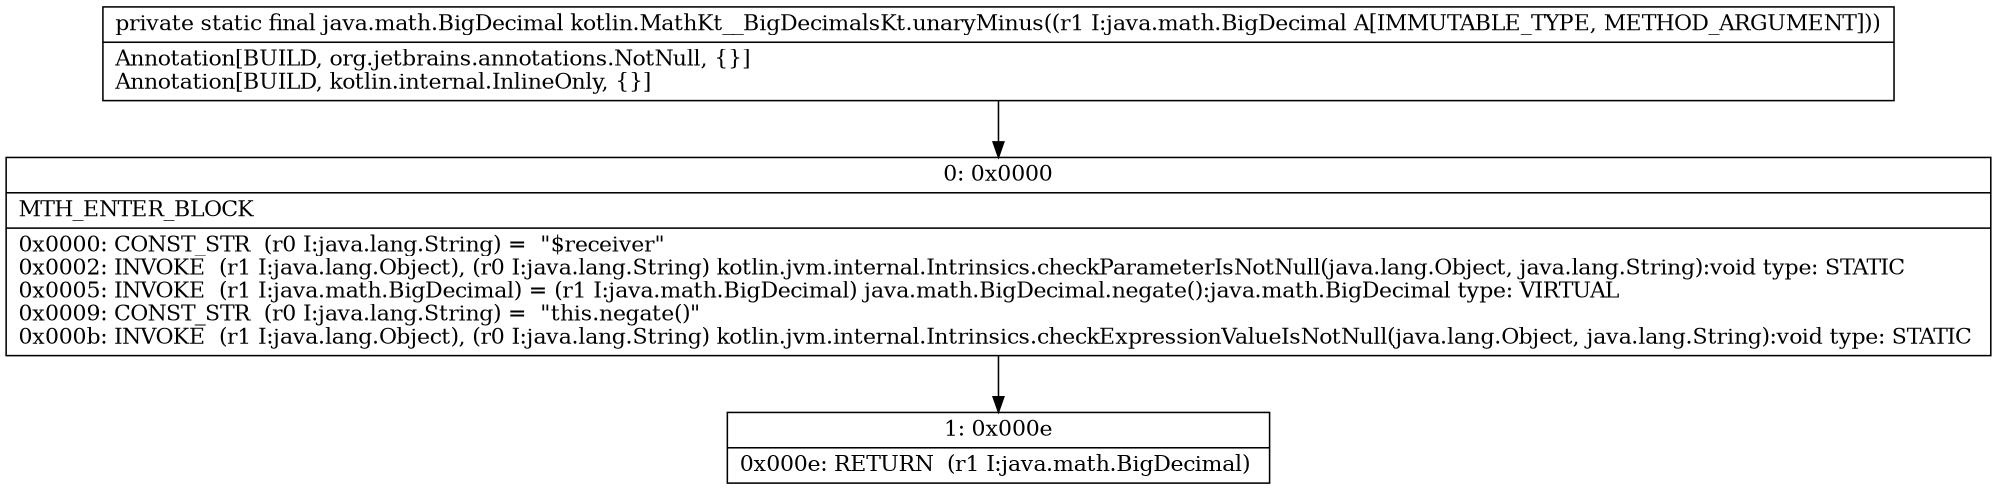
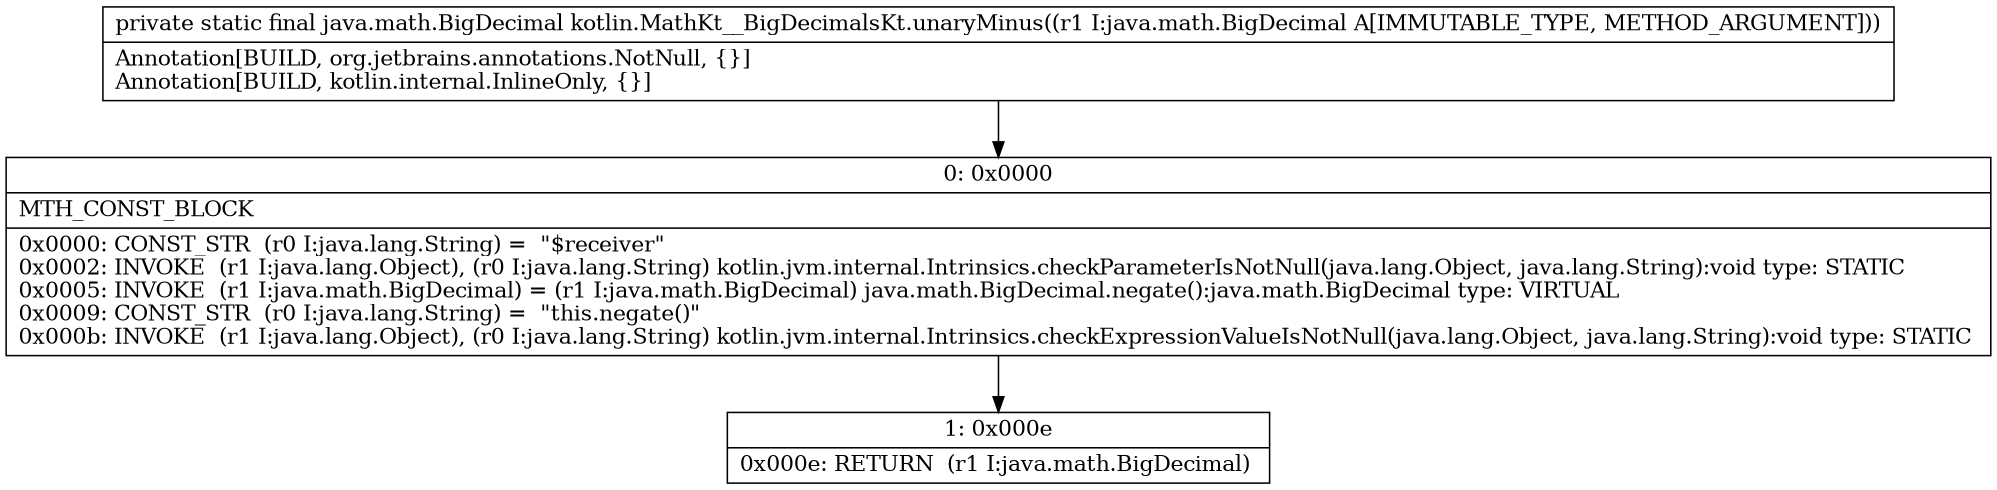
node "0: 0x0000": text "MTH_ENTER_BLOCK" -> "MTH_CONST_BLOCK"
